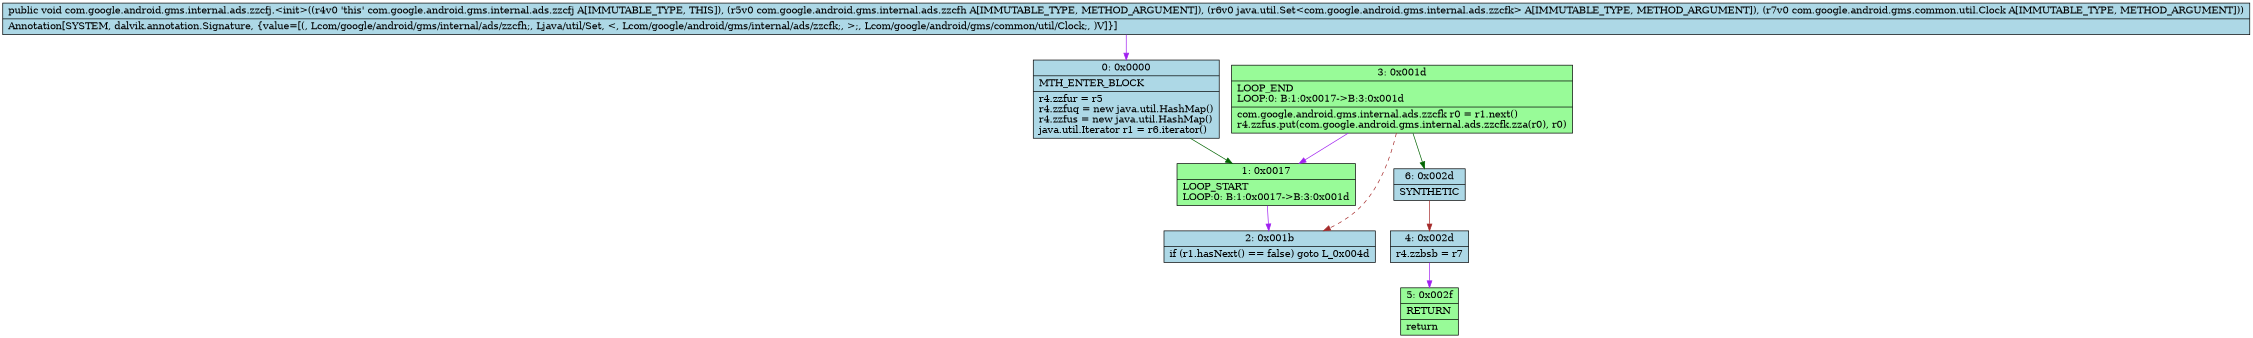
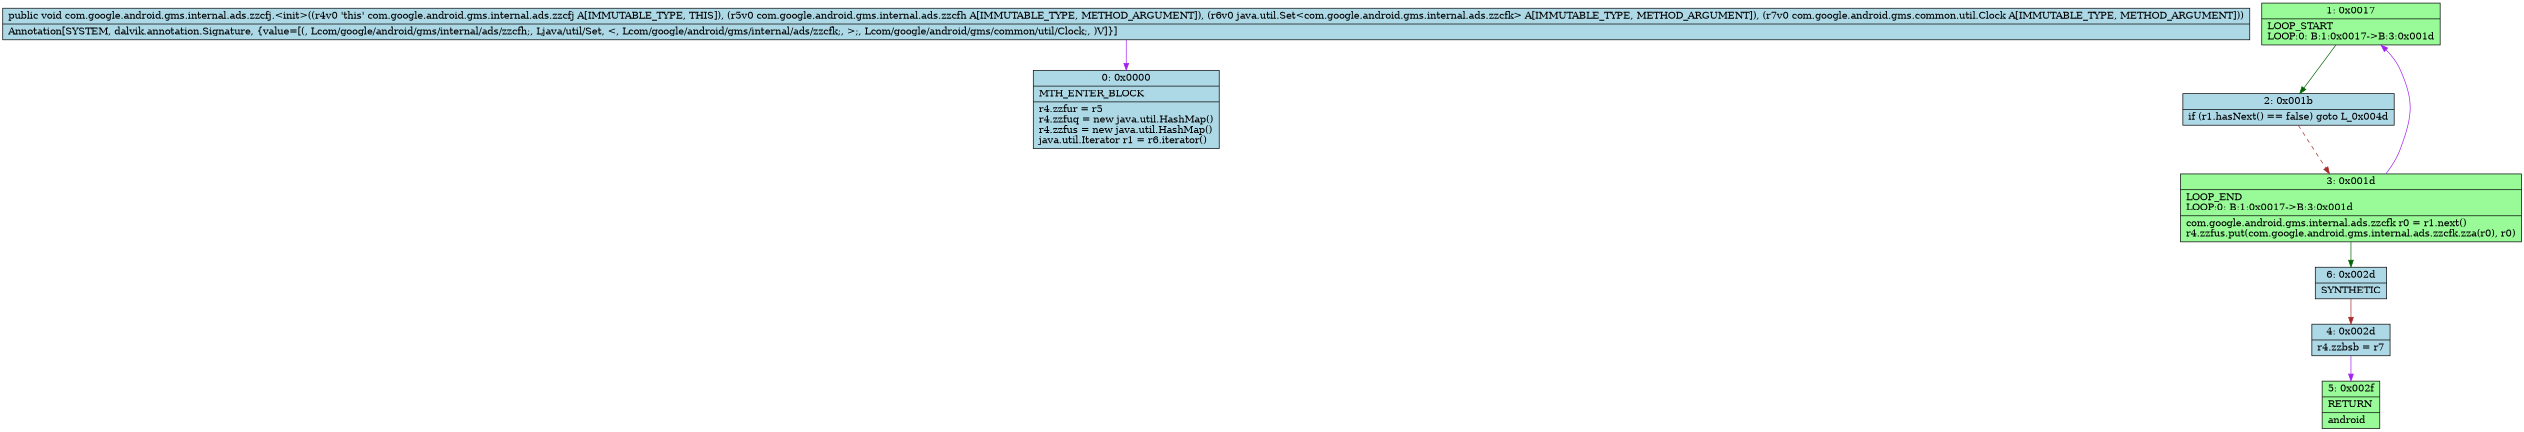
edge "0: 0x0000" -> "1: 0x0017": removed
edge "3: 0x001d" -> "2: 0x001b": reversed
edge "1: 0x0017" -> "2: 0x001b": color purple -> darkgreen
node "5: 0x002f": text "return" -> "android"
